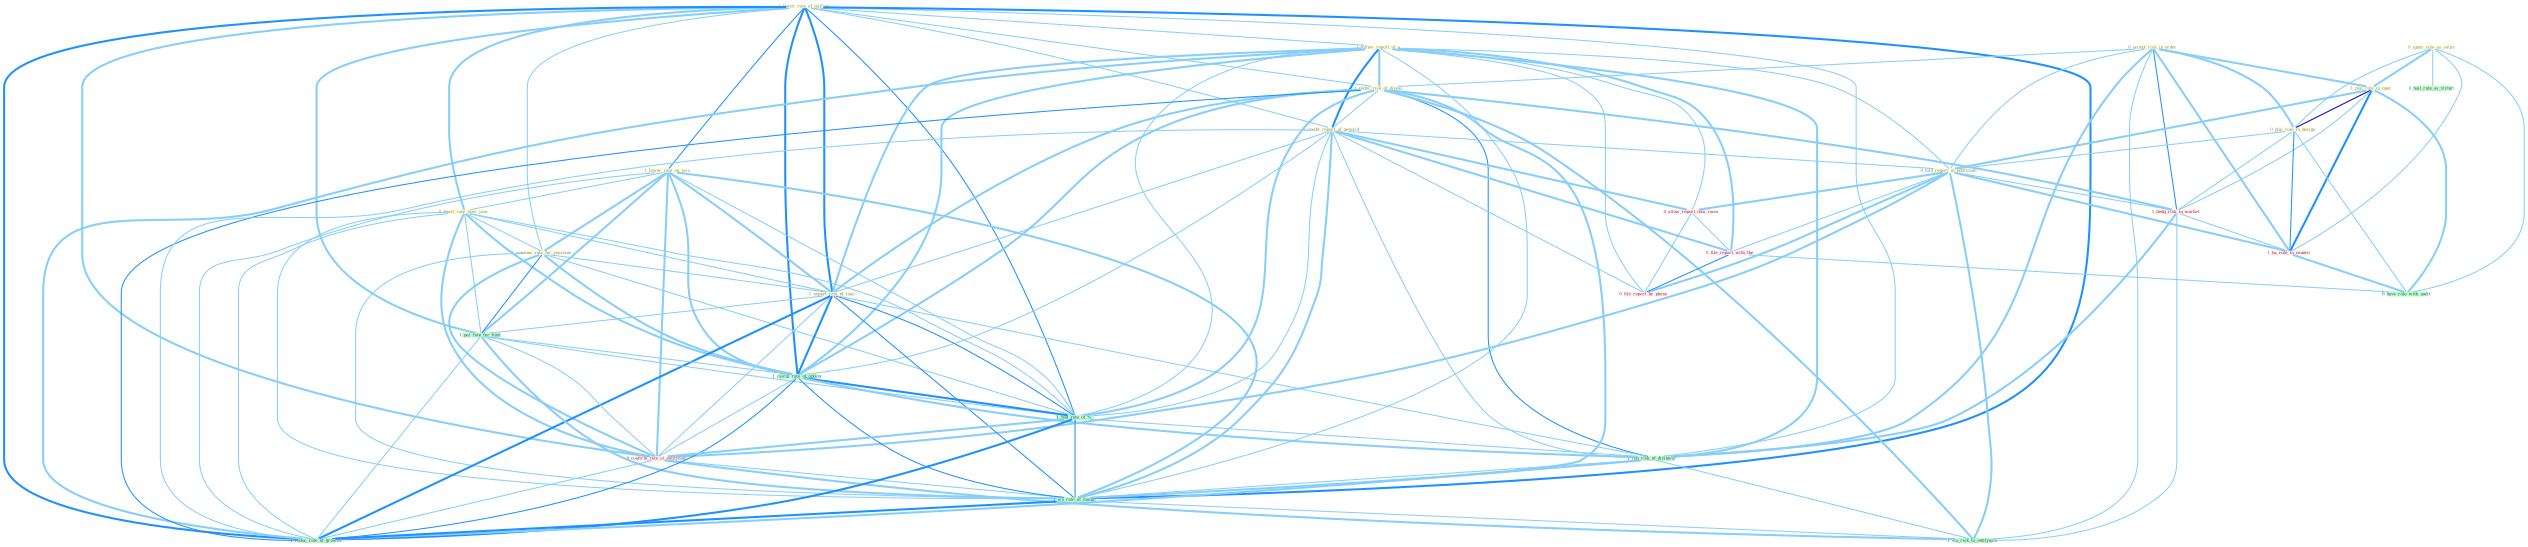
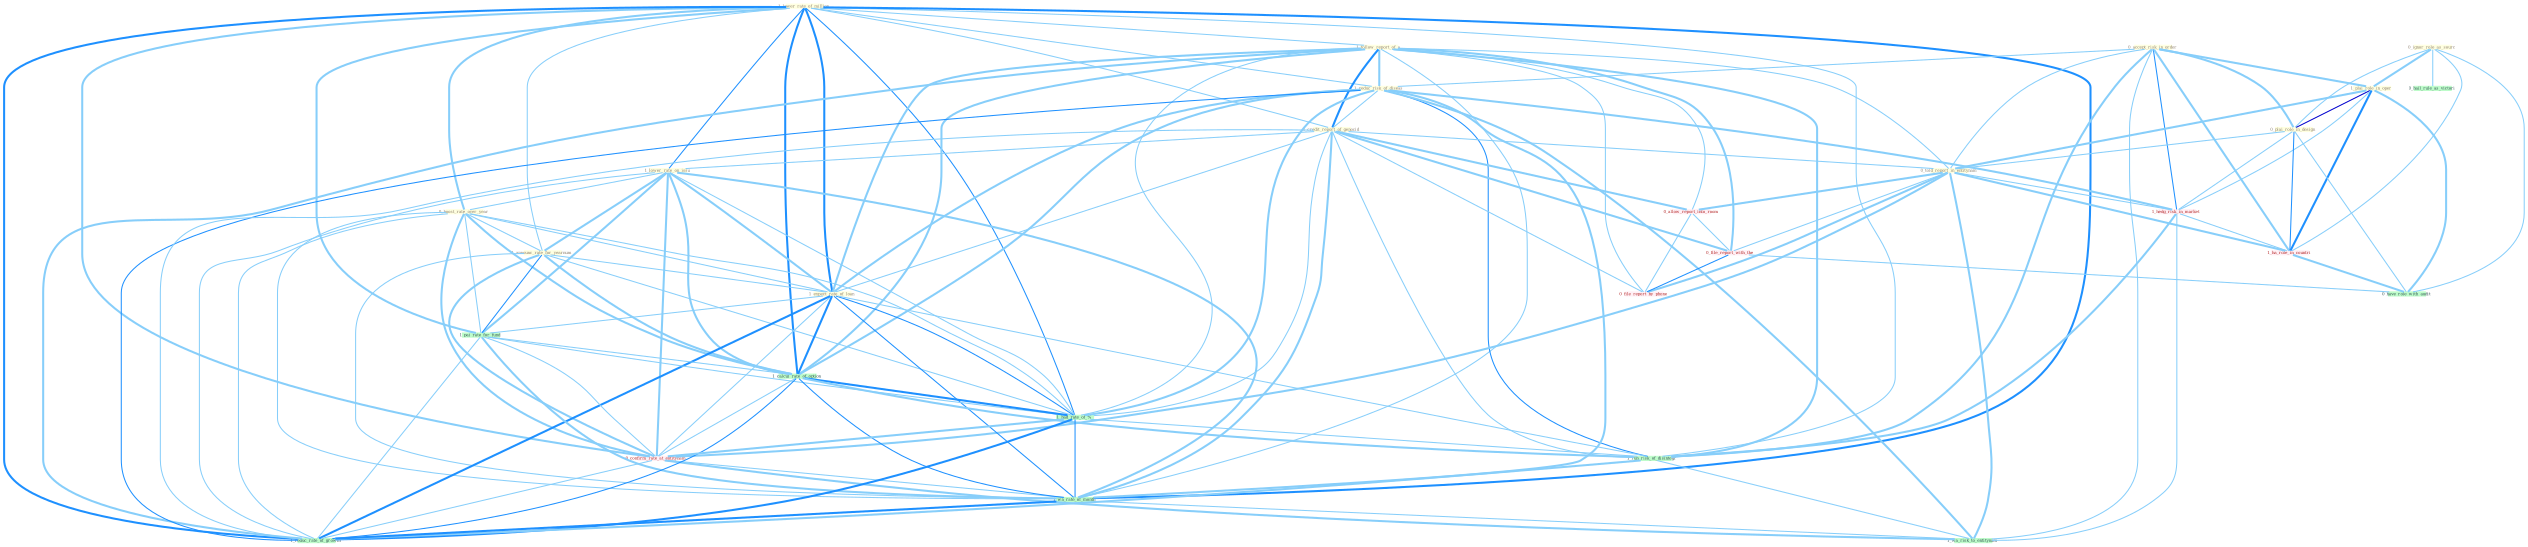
edge "1_credit_report_of_genocid" -- "1_calcul_rate_of_option": now "1_credit_report_of_genocid" -- "1_lower_rate_on_issu"
node "9_confirm_rate_at_entitynam": label "9_confirm_rate_at_entitynam" -> "0_confirm_rate_at_entitynam"
edge "1_run_risk_of_disintegr" -- "1_wa_rate_of_month": removed
